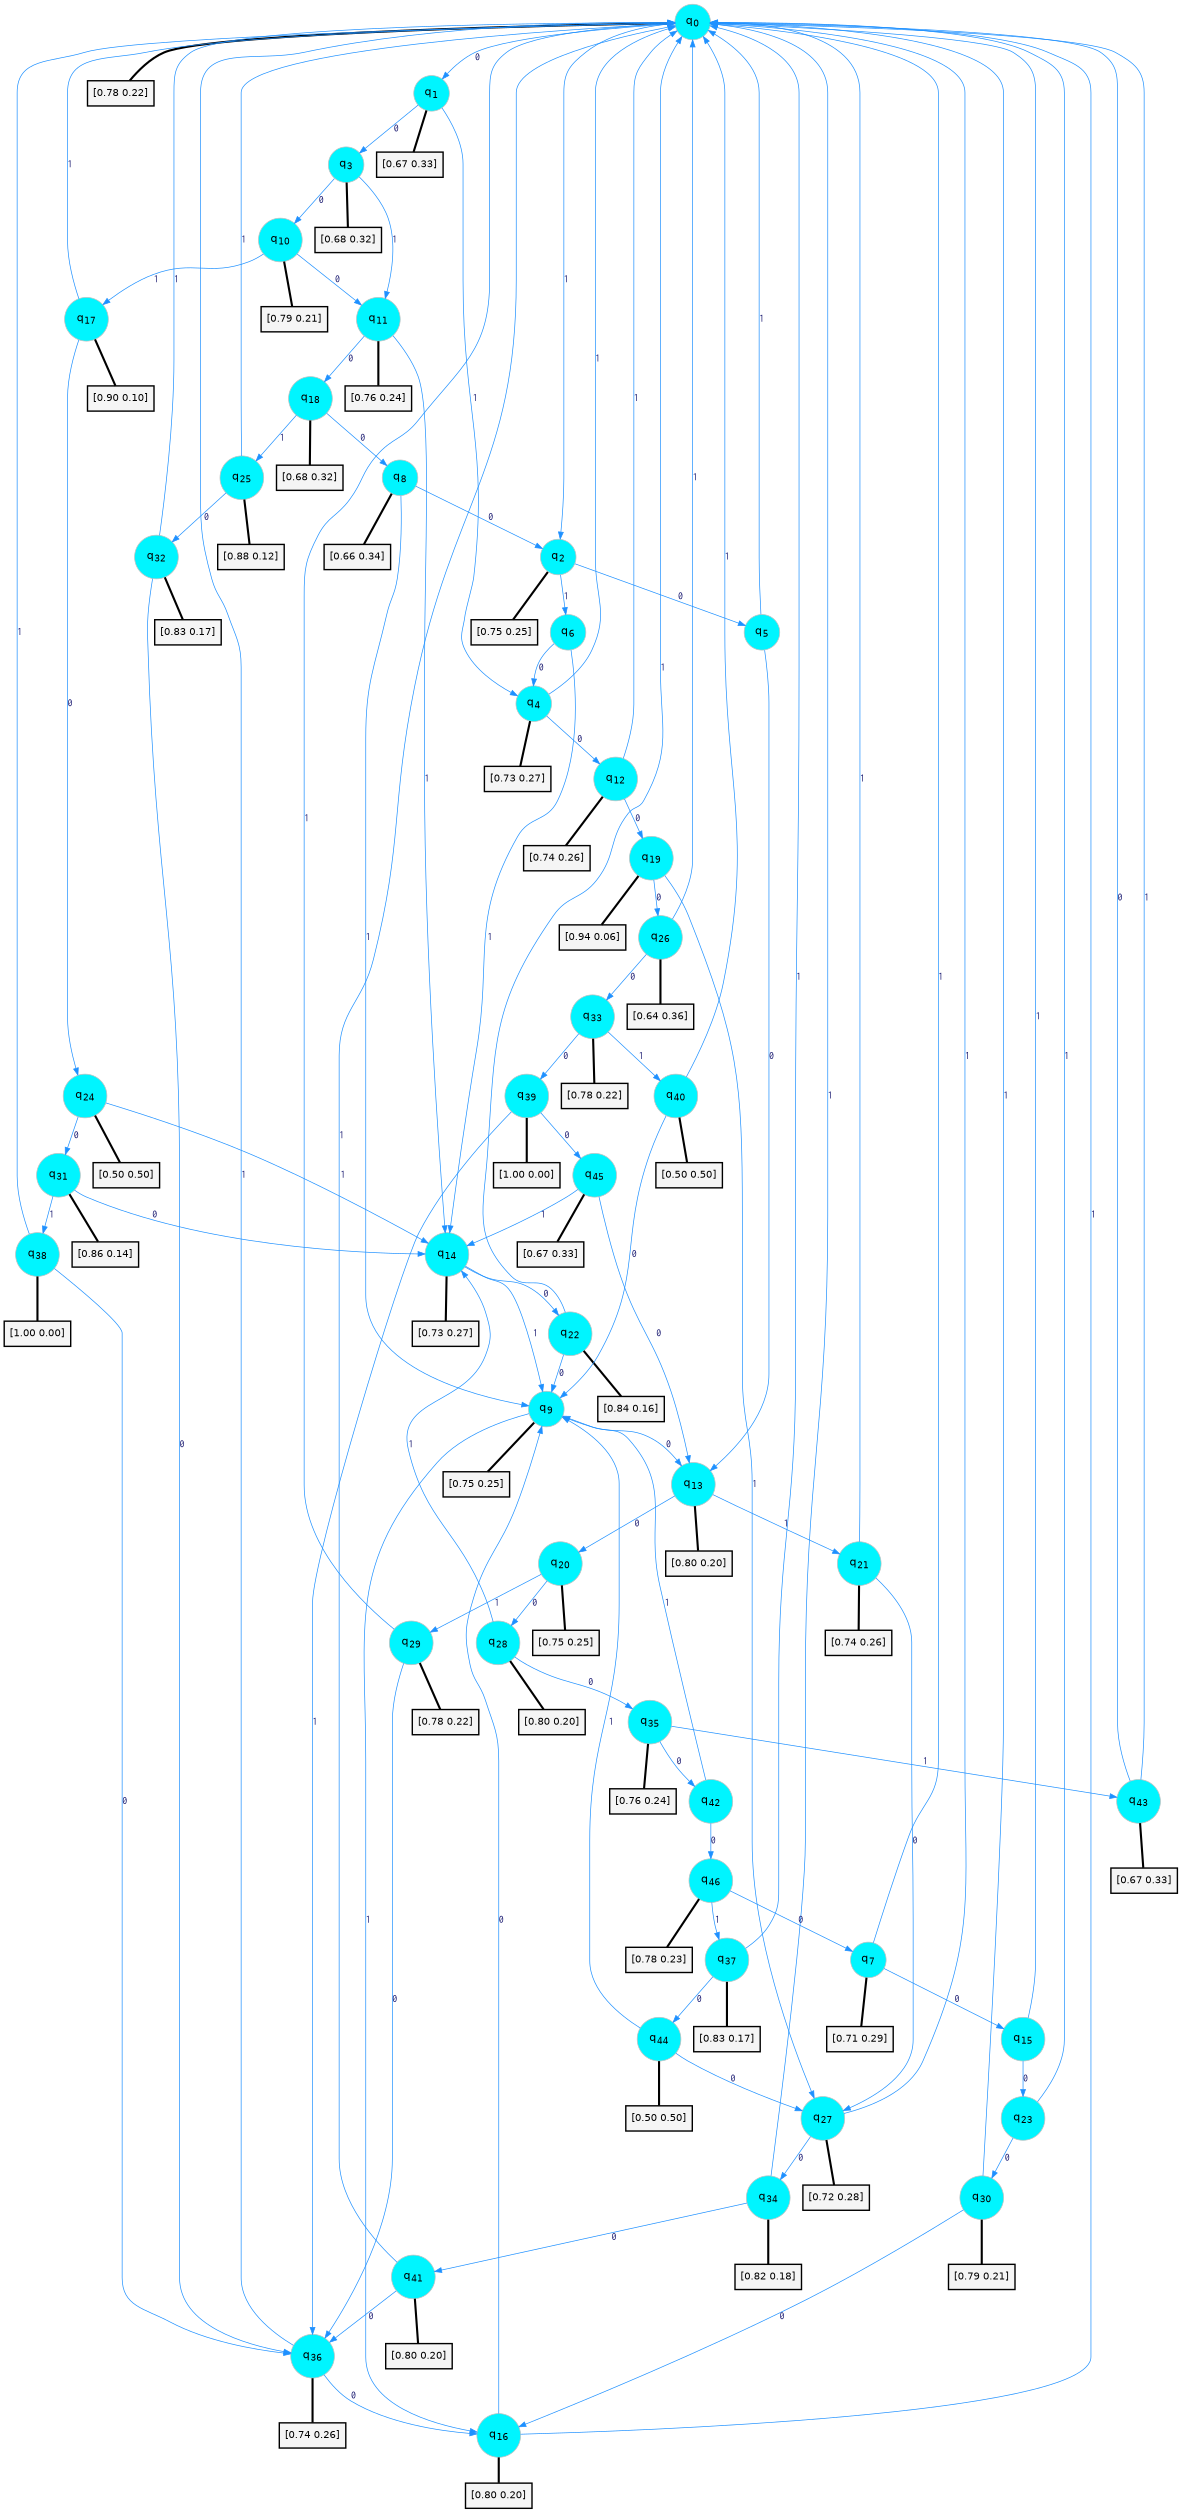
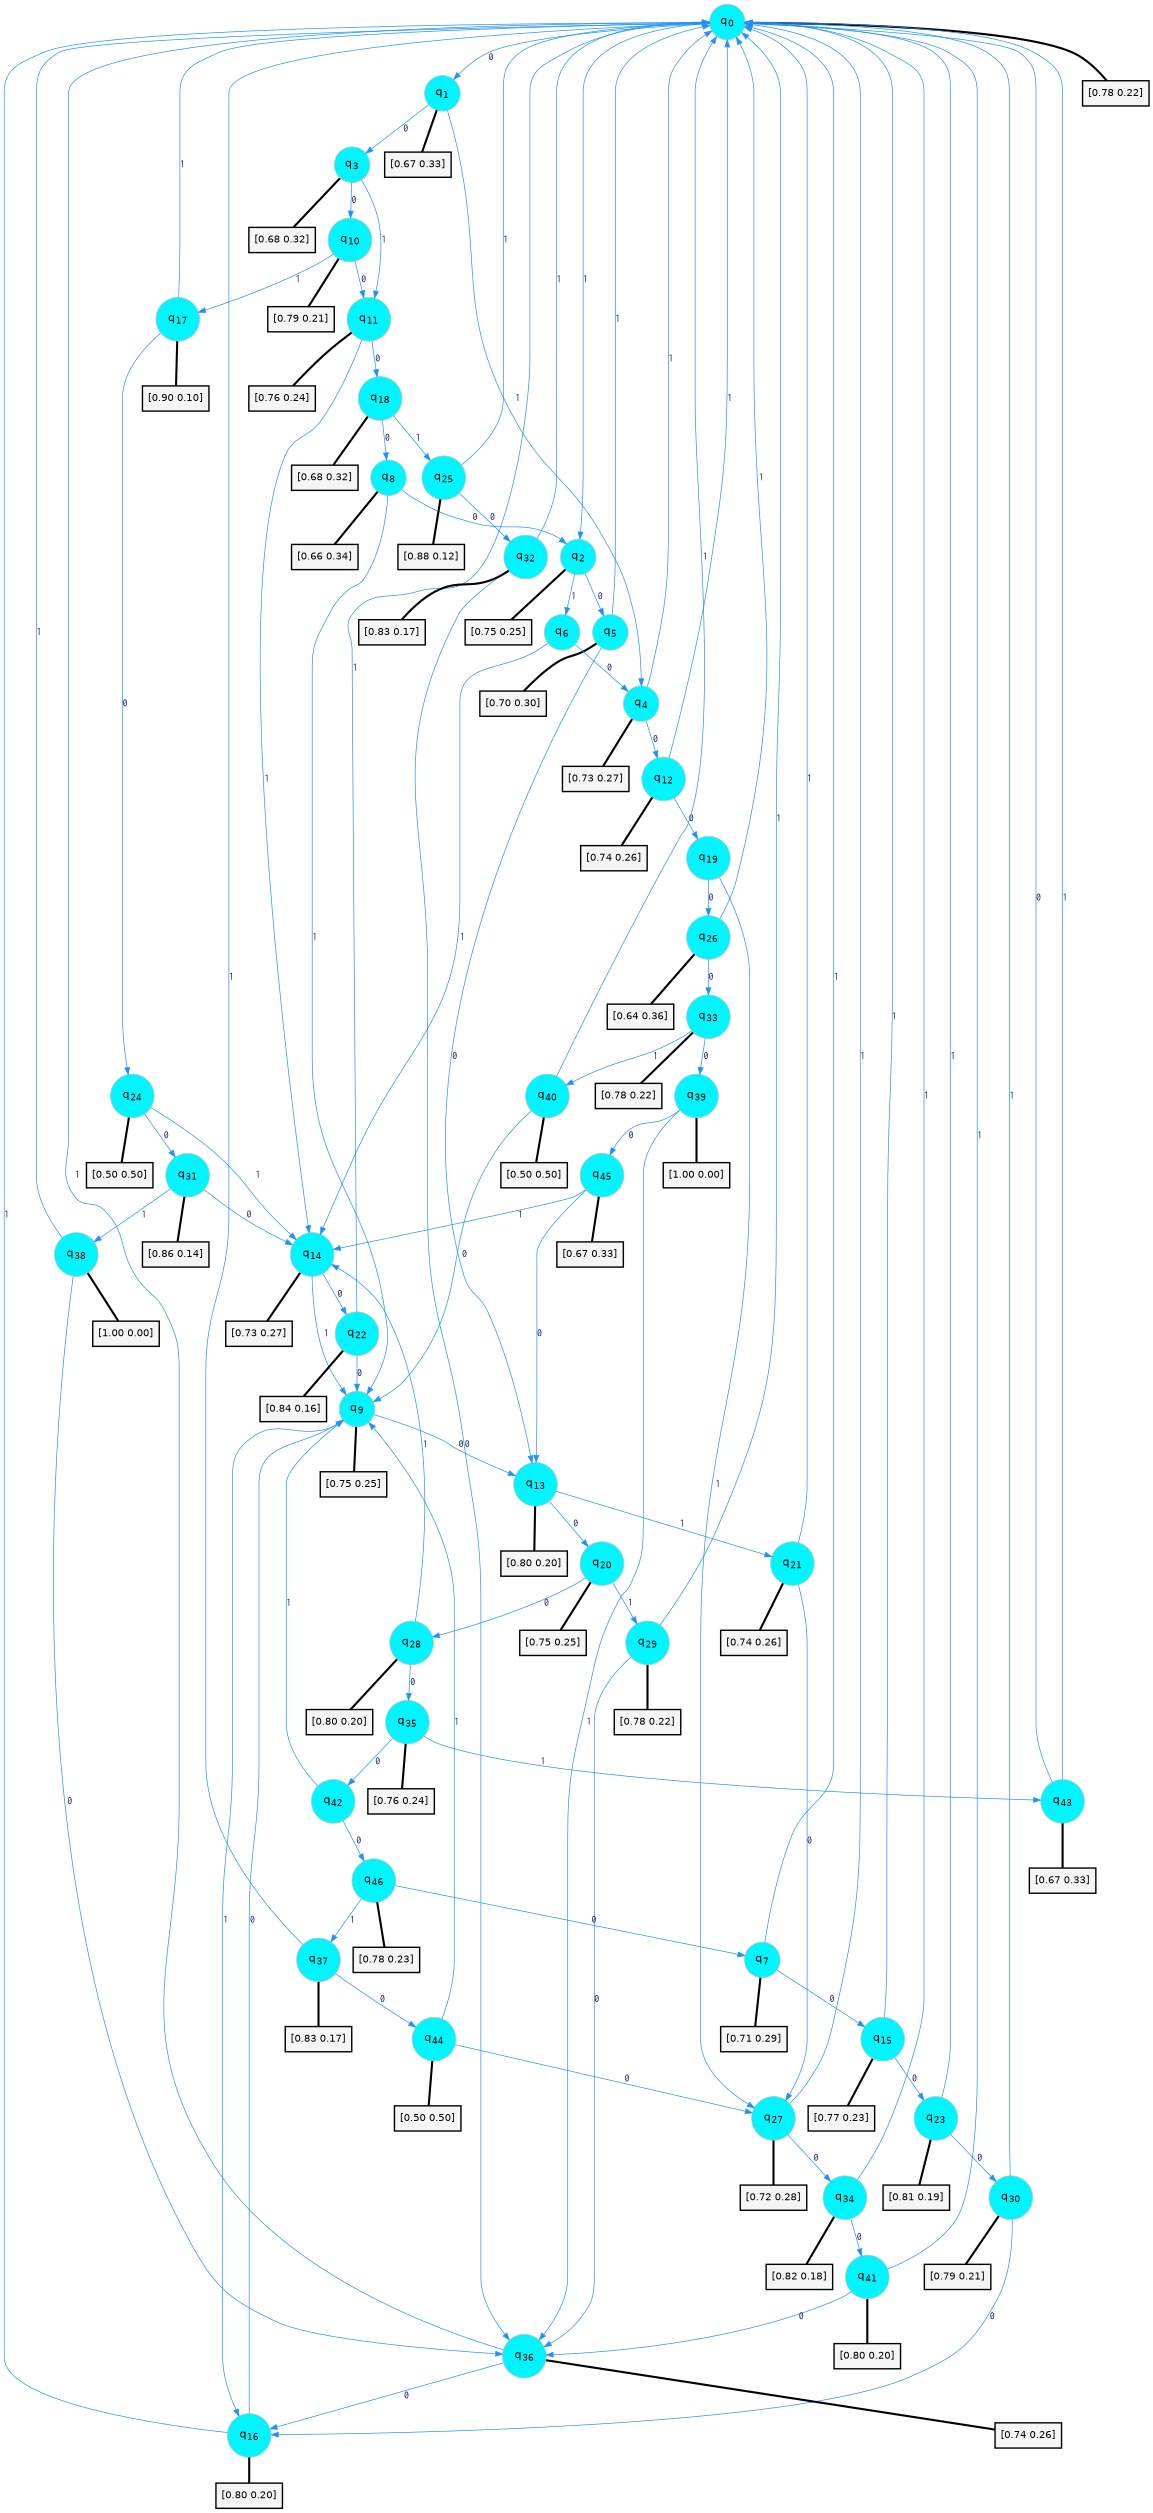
node "[0.70 0.30]": added
node "[0.94 0.06]": removed
node "[0.77 0.23]": added
node "[0.81 0.19]": added
